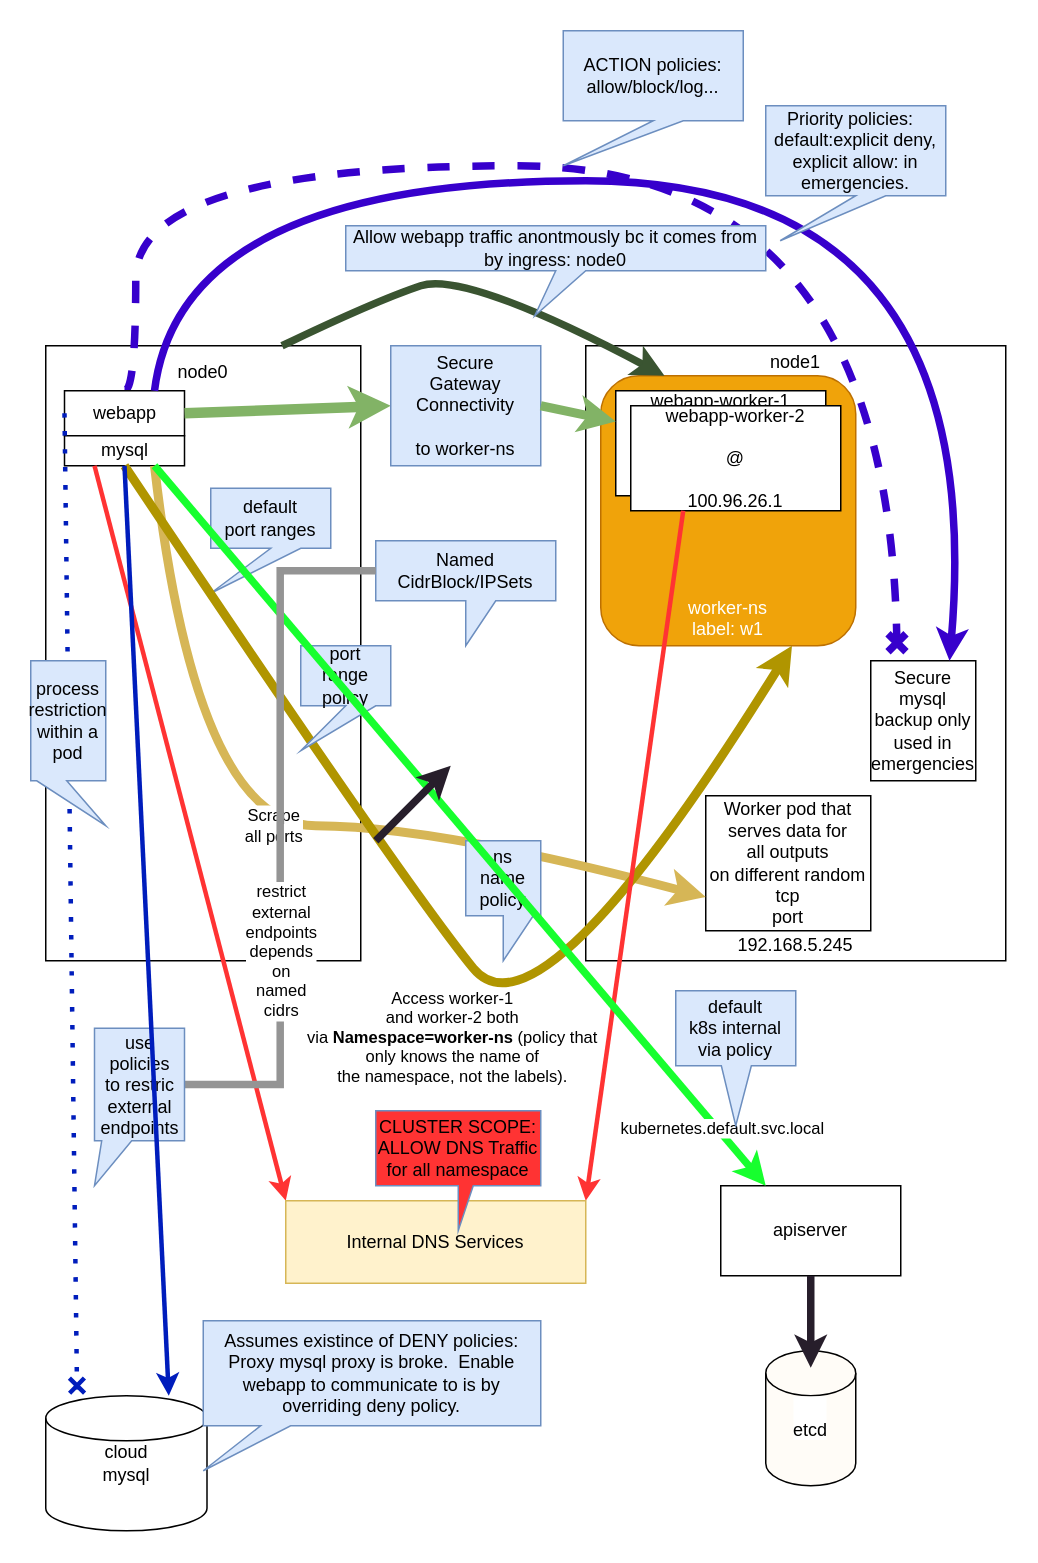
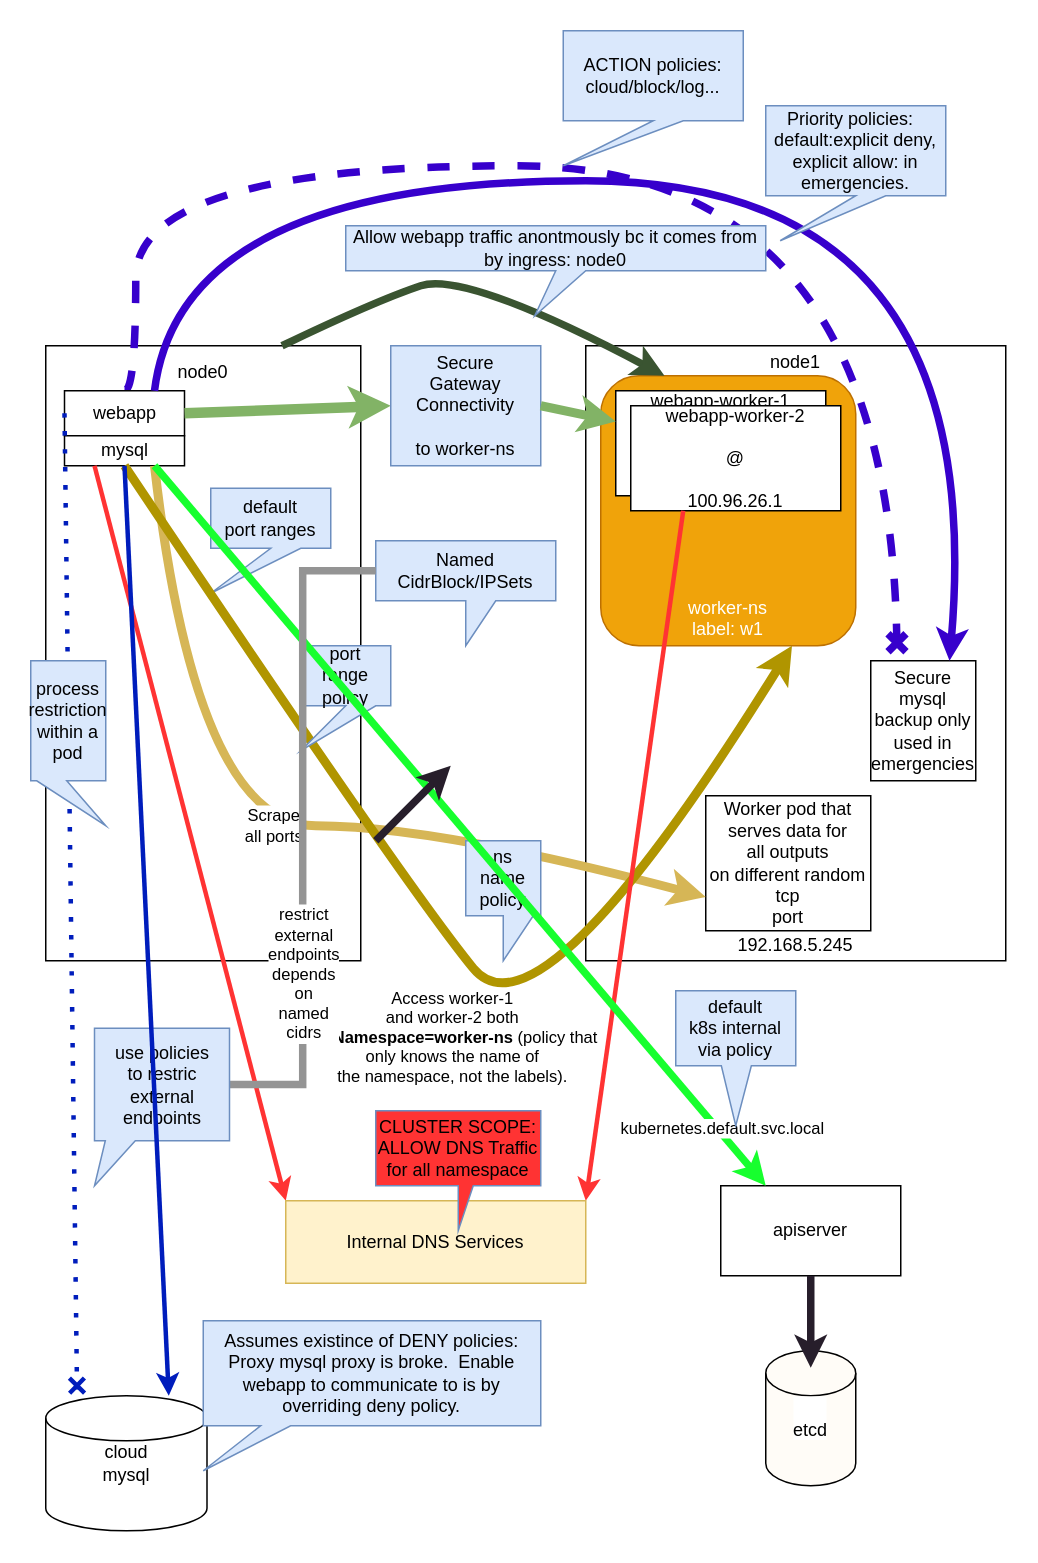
node "ACTION policies: allow/block/log...": label "ACTION policies: allow/block/log..." -> "ACTION policies: cloud/block/log..."
node "use policies to restric external endpoints": size 90x158 -> 135x158
